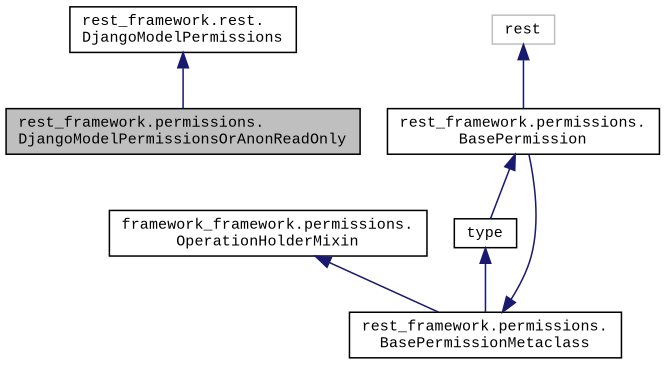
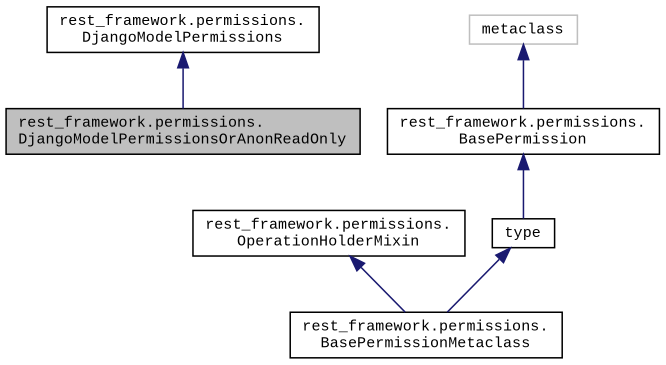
node "rest_framework.rest. DjangoModelPermissions": label "rest_framework.rest. DjangoModelPermissions" -> "rest_framework.permissions. DjangoModelPermissions"
node "rest": label "rest" -> "metaclass"
edge "rest_framework.permissions. BasePermission" -> "rest_framework.permissions. BasePermissionMetaclass": removed
node "framework_framework.permissions. OperationHolderMixin": label "framework_framework.permissions. OperationHolderMixin" -> "rest_framework.permissions. OperationHolderMixin"
